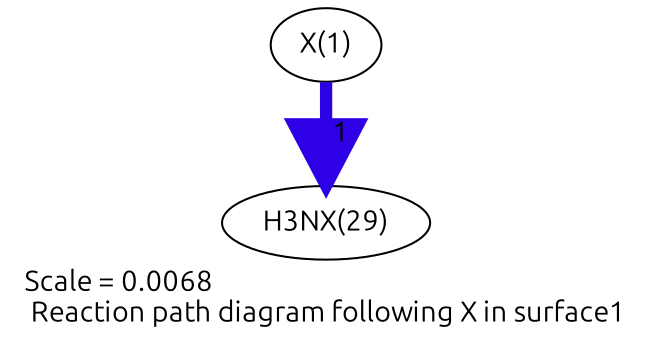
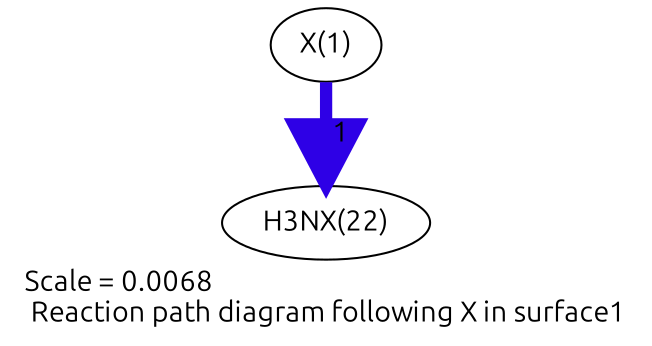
node "H3NX(29)": label "H3NX(29)" -> "H3NX(22)"
